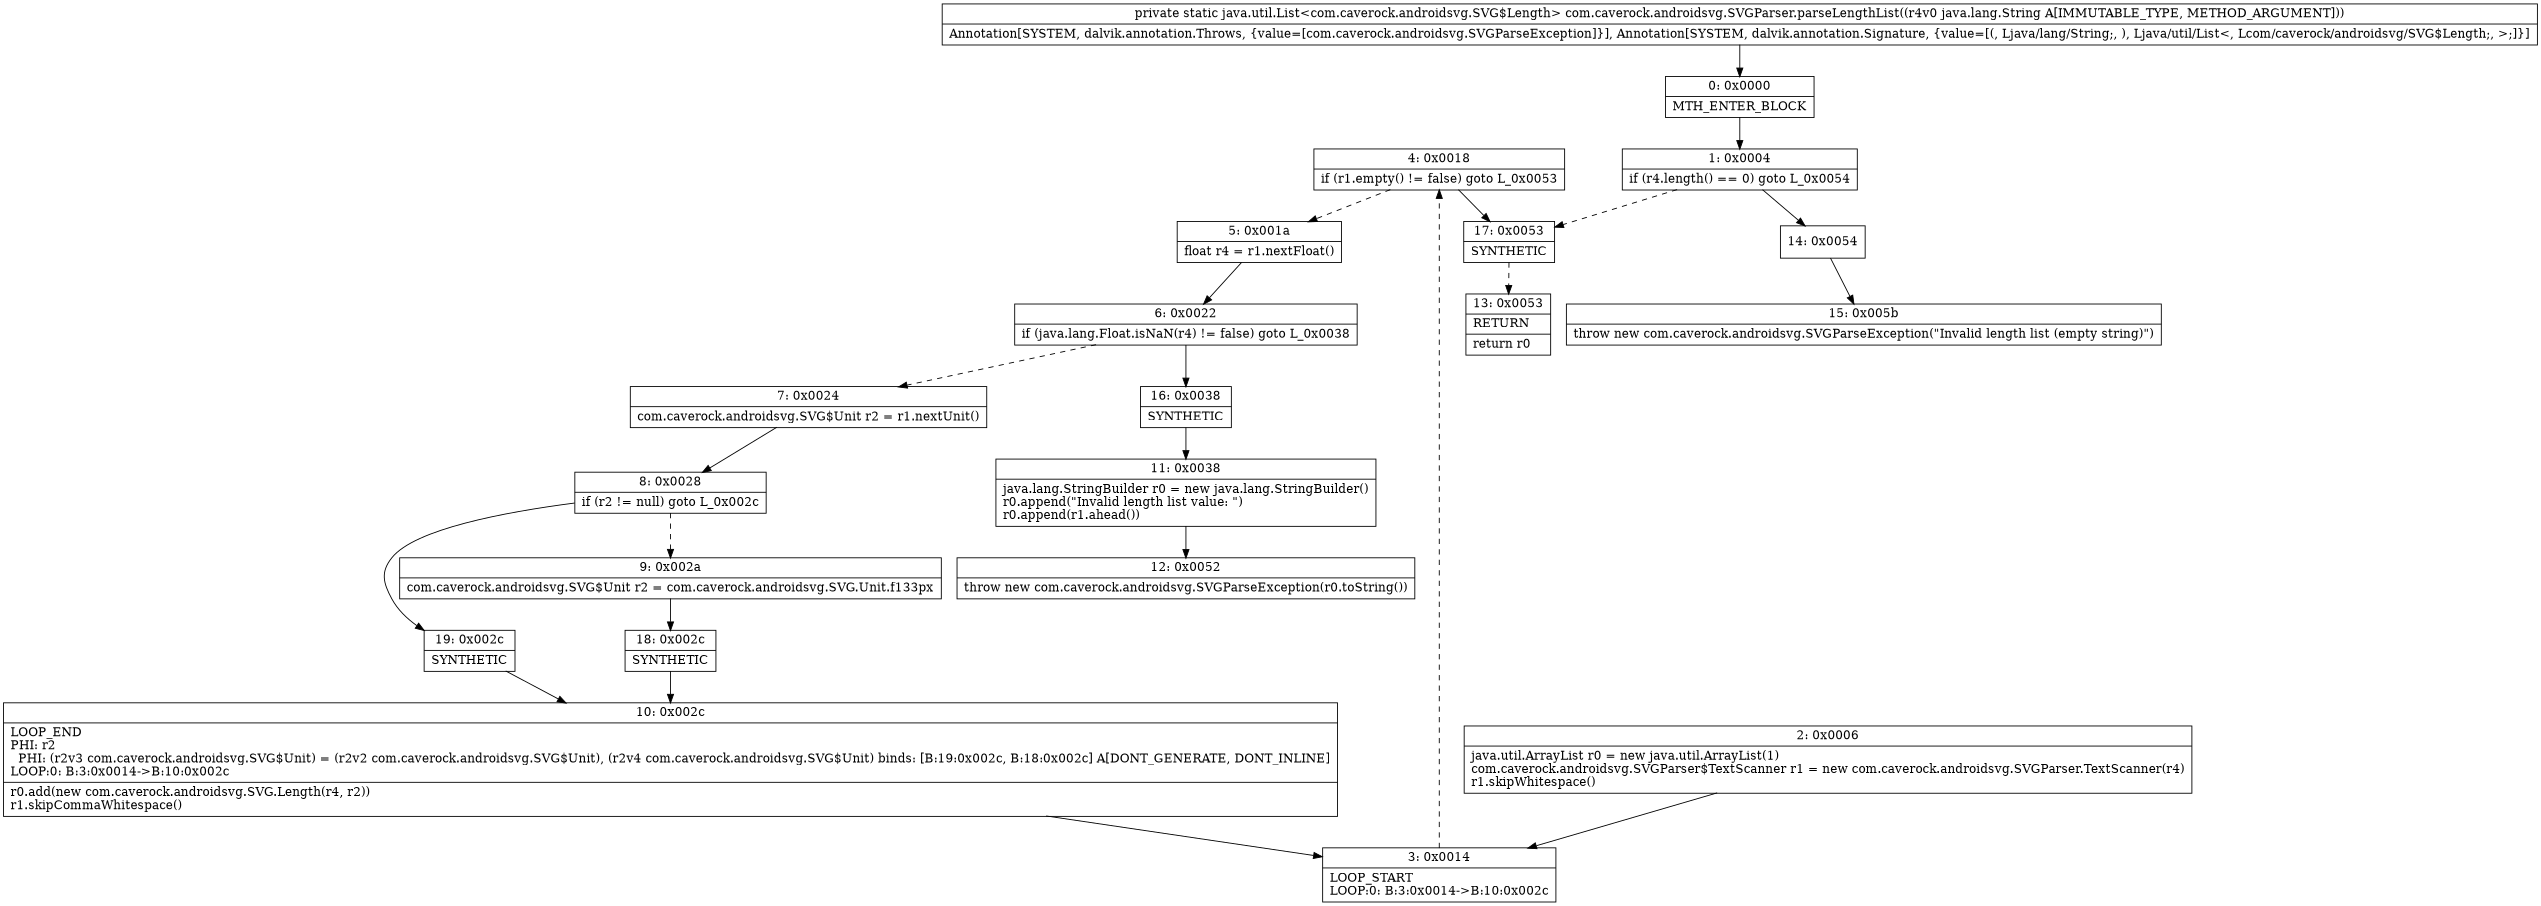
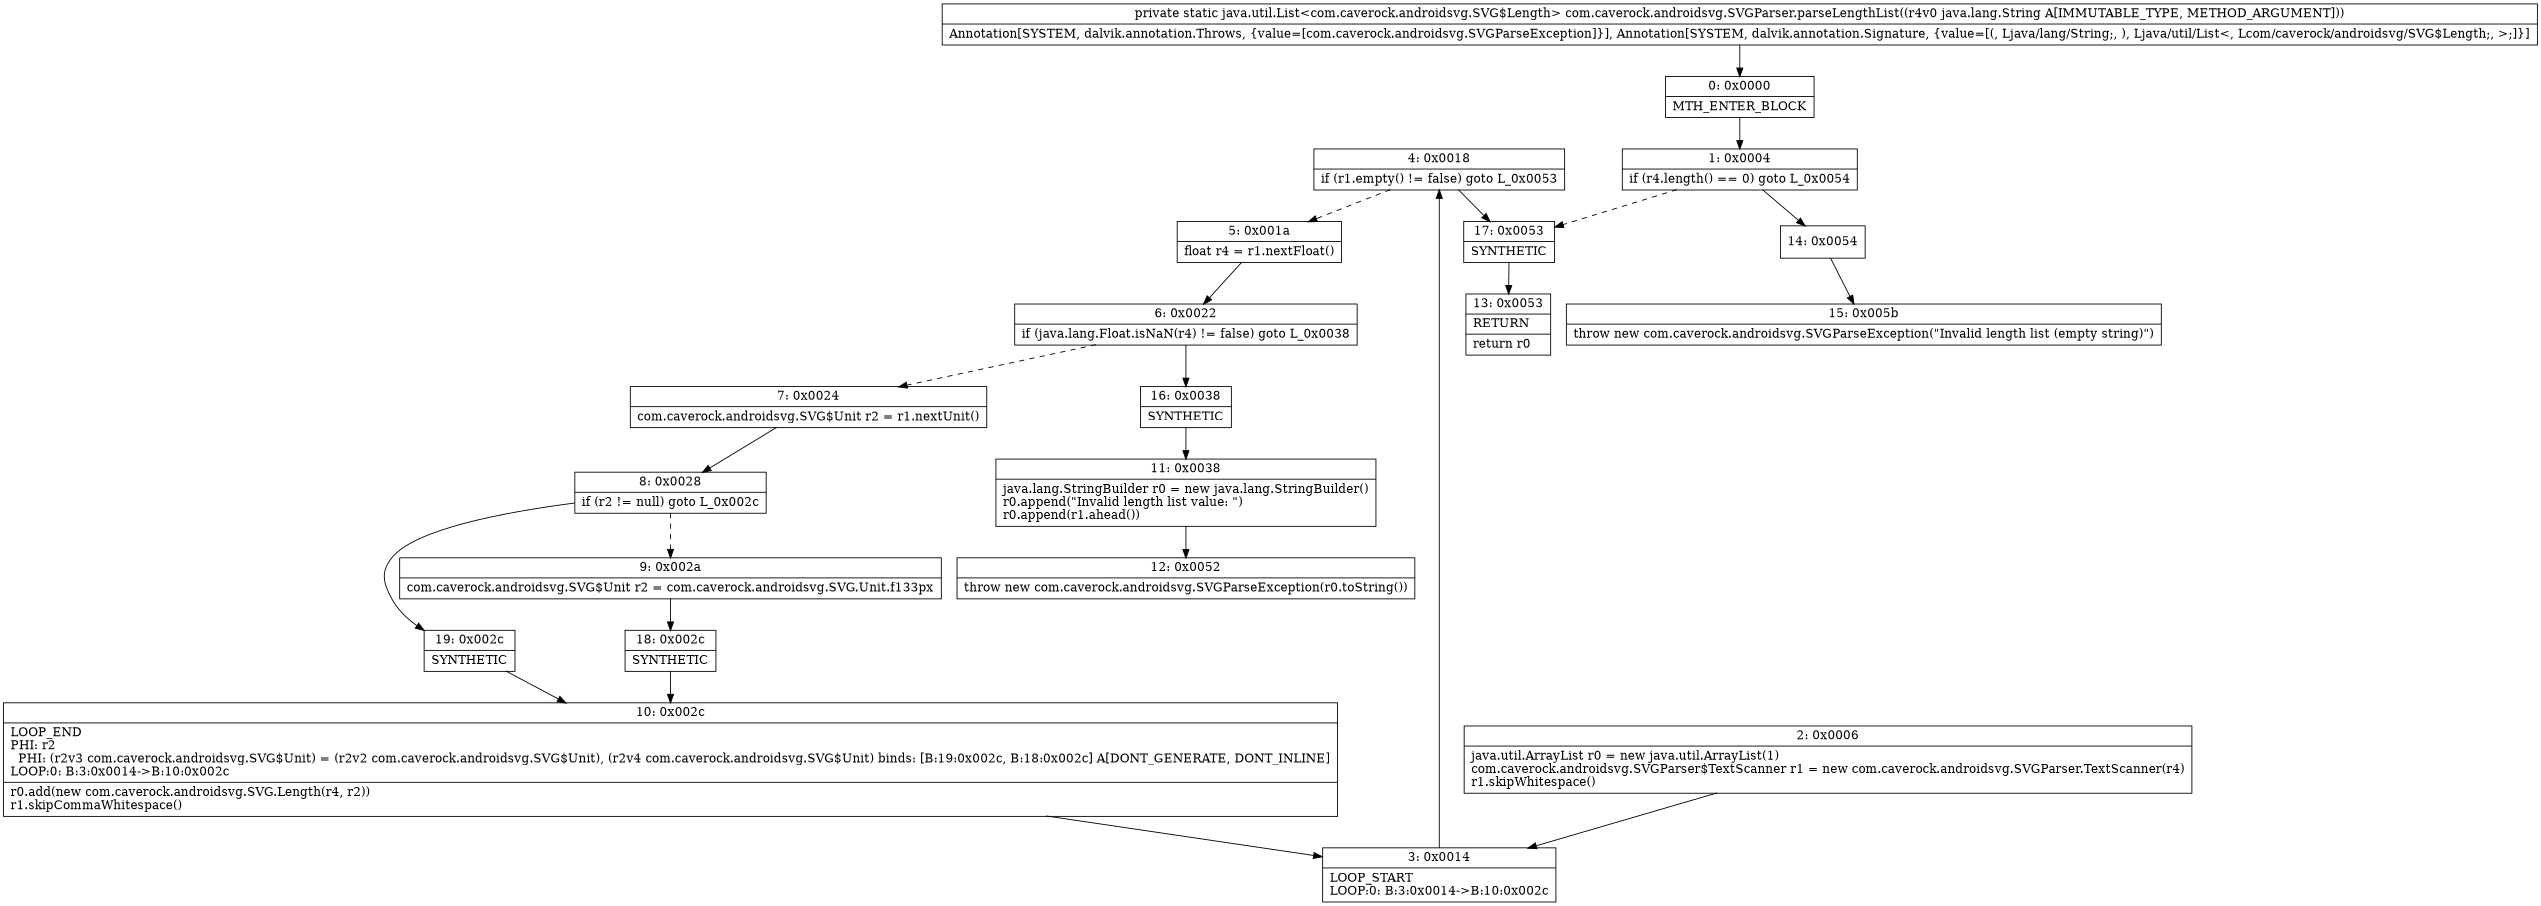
edge "17: 0x0053" -> "13: 0x0053": style dashed -> solid
edge "3: 0x0014" -> "4: 0x0018": style dashed -> solid
